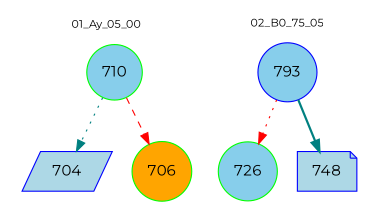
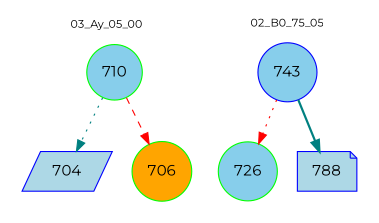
cluster "01_Ay_05_00": label "01_Ay_05_00" -> "03_Ay_05_00"
node "793": label "793" -> "743"
node "748": label "748" -> "788"
